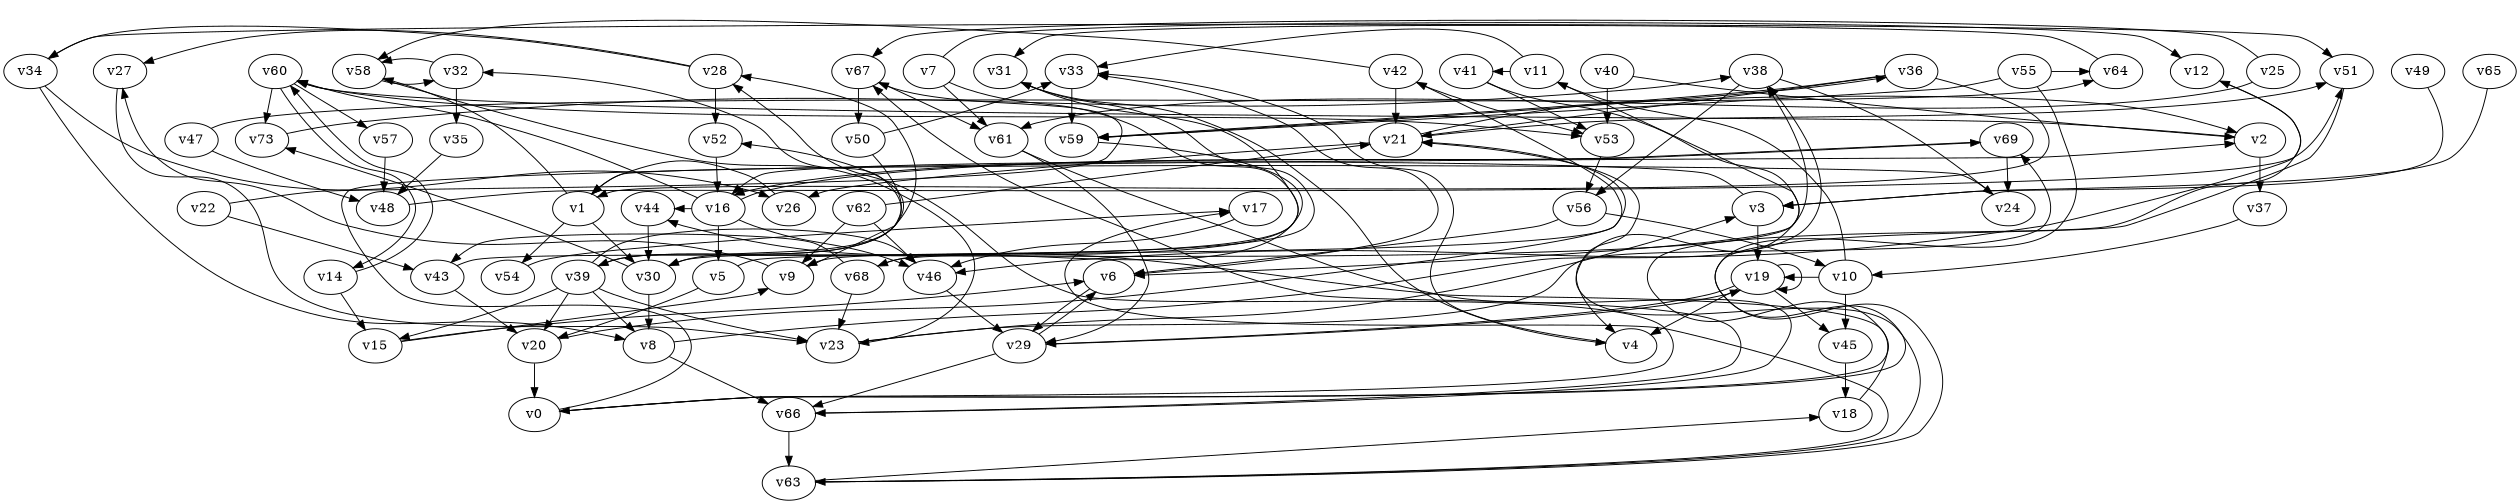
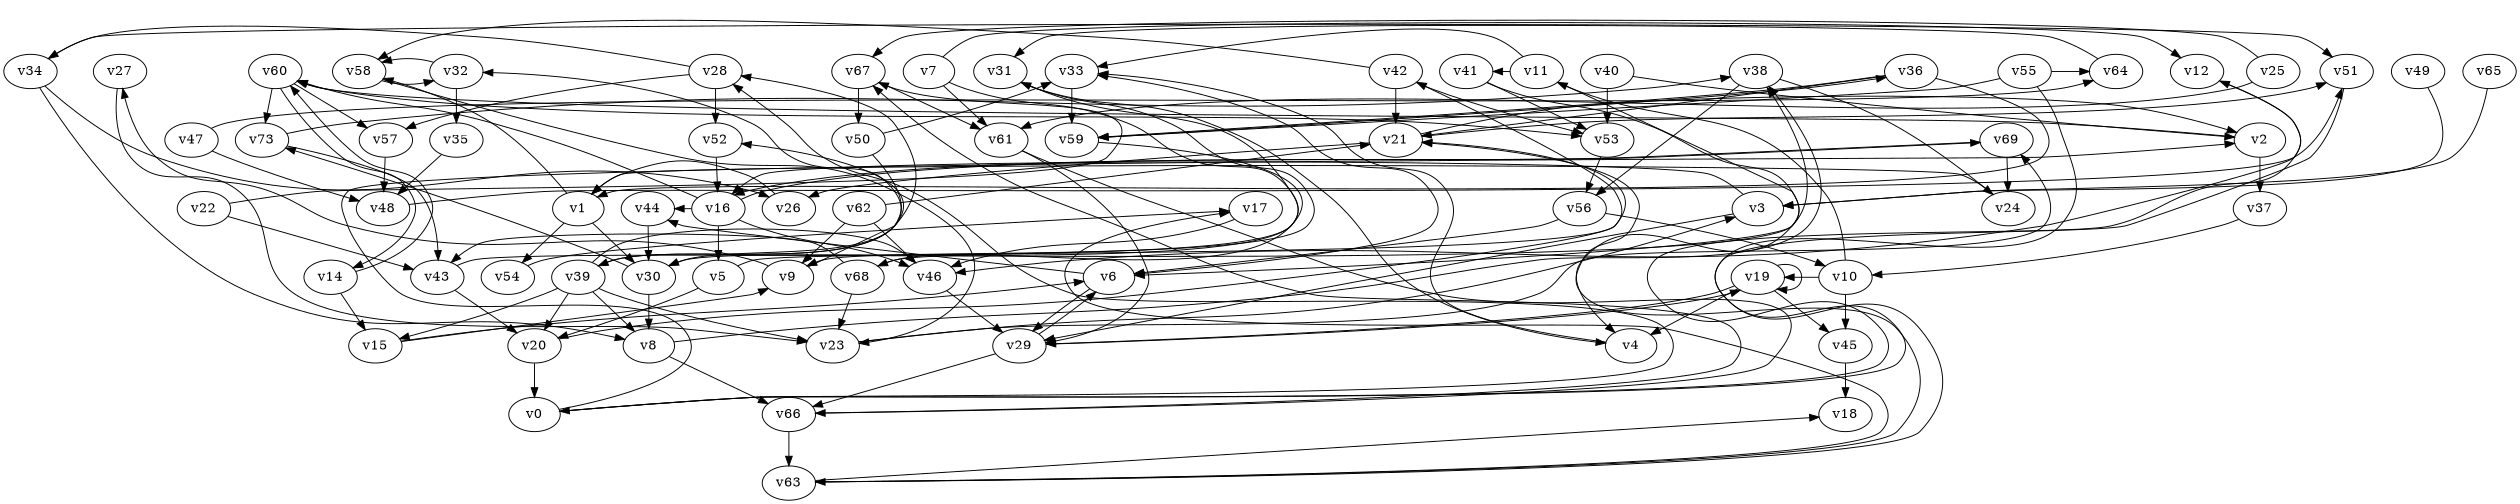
edge "v28" -> "v27": now "v28" -> "v57"
edge "v73" -> "v43": added
edge "v3" -> "v19": now "v3" -> "v29"
edge "v18" -> "v44": now "v6" -> "v44"
